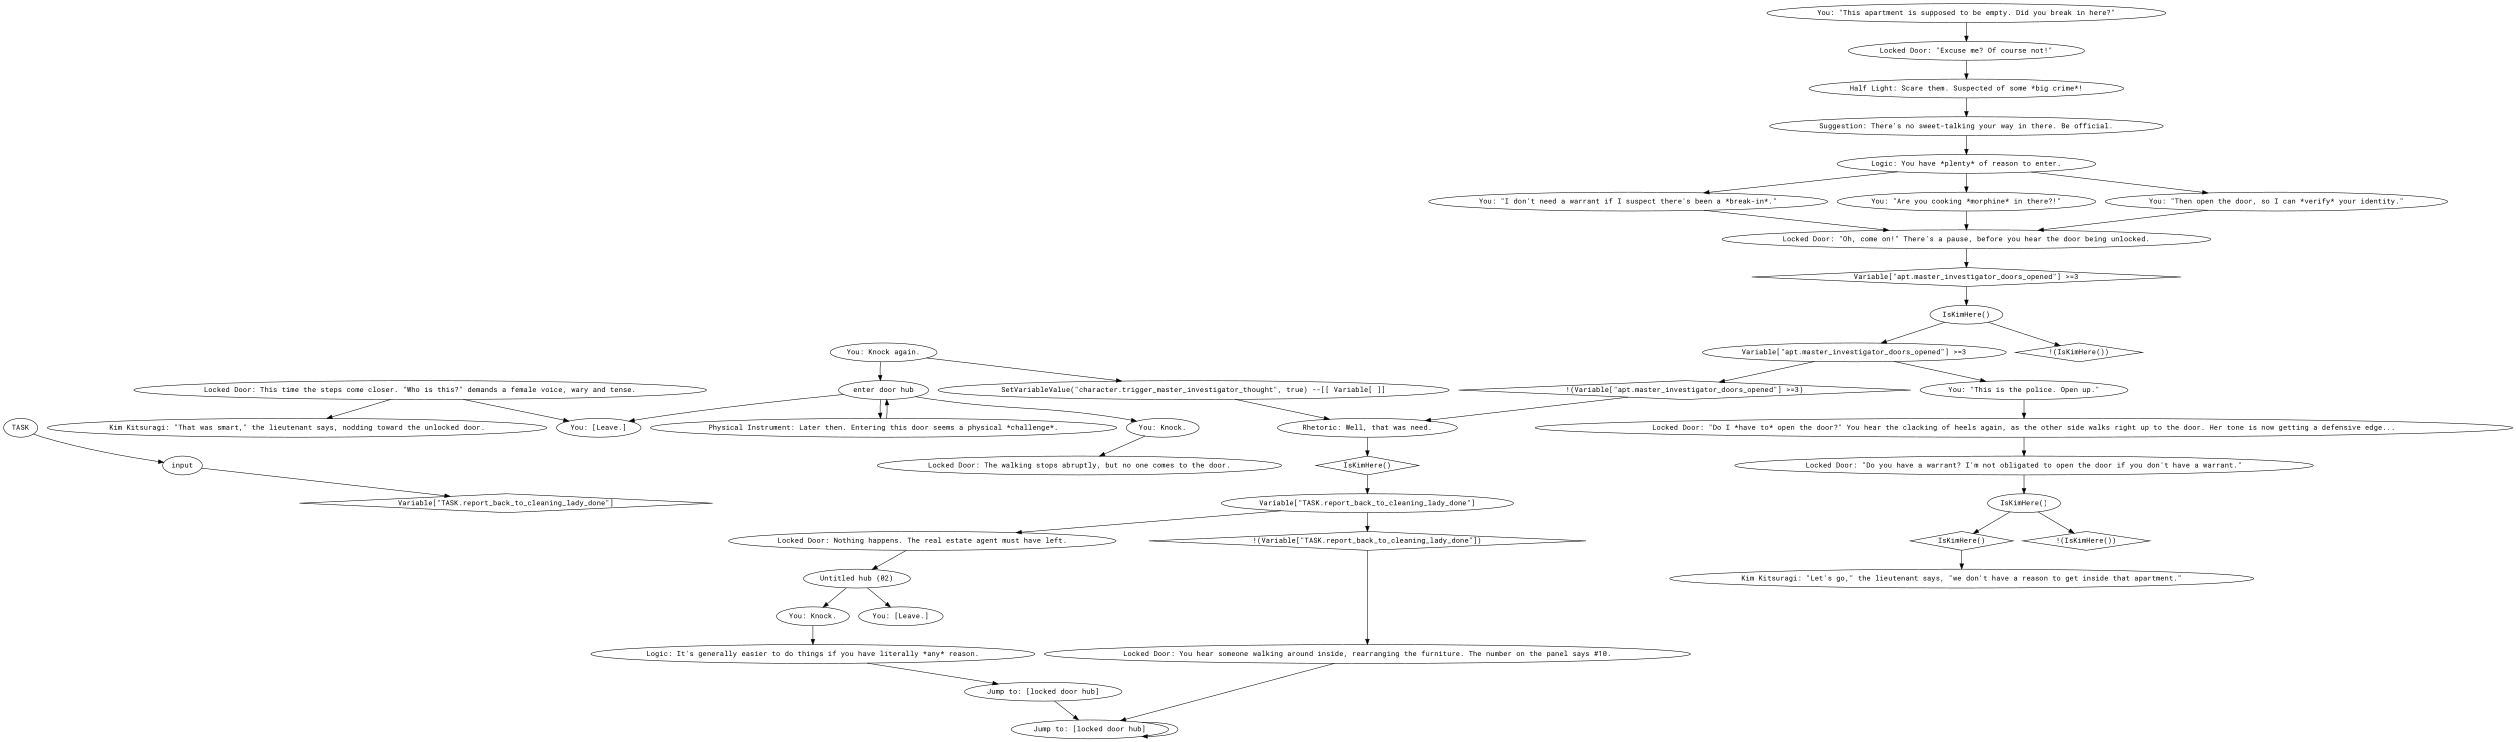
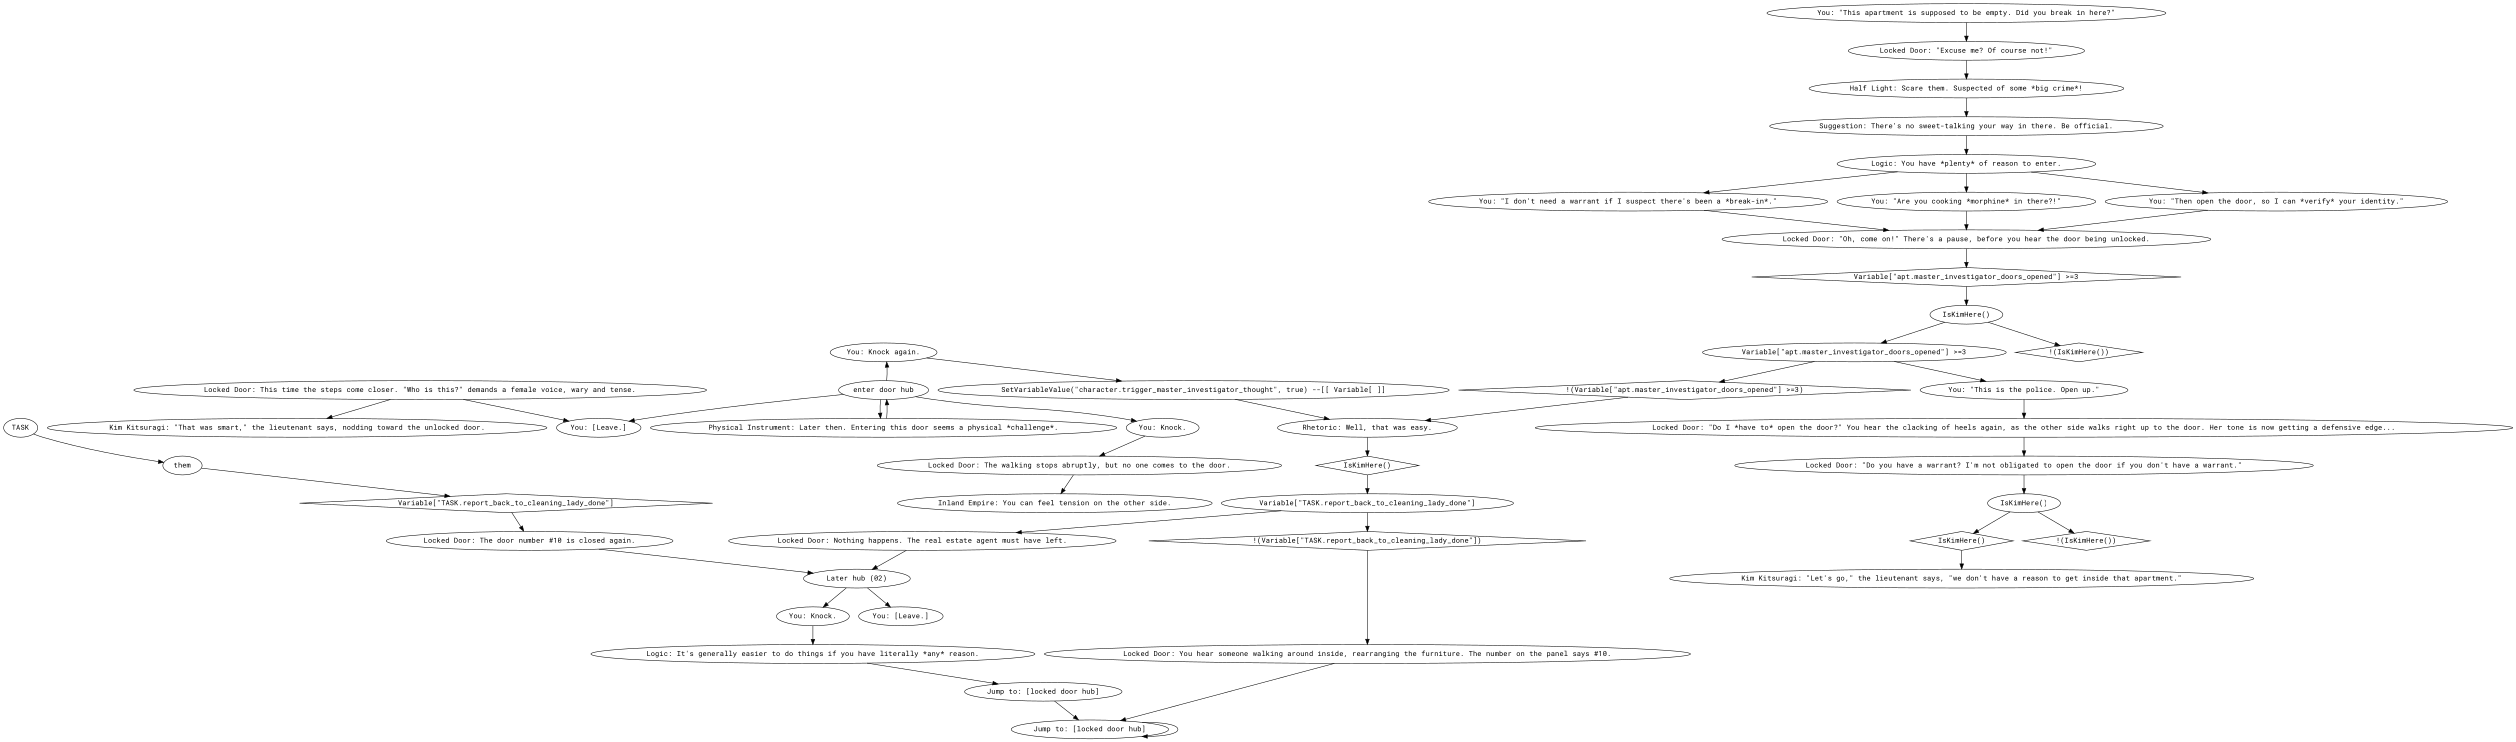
edge "You: Knock again." -> "enter door hub": reversed
node "Rhetoric: Well, that was need.": label "Rhetoric: Well, that was need." -> "Rhetoric: Well, that was easy."
node "input": label "input" -> "them"
node "Inland Empire: You can feel tension on the other side.": added
node "Locked Door: The door number #10 is closed again.": added
node "Untitled hub (02)": label "Untitled hub (02)" -> "Later hub (02)"
